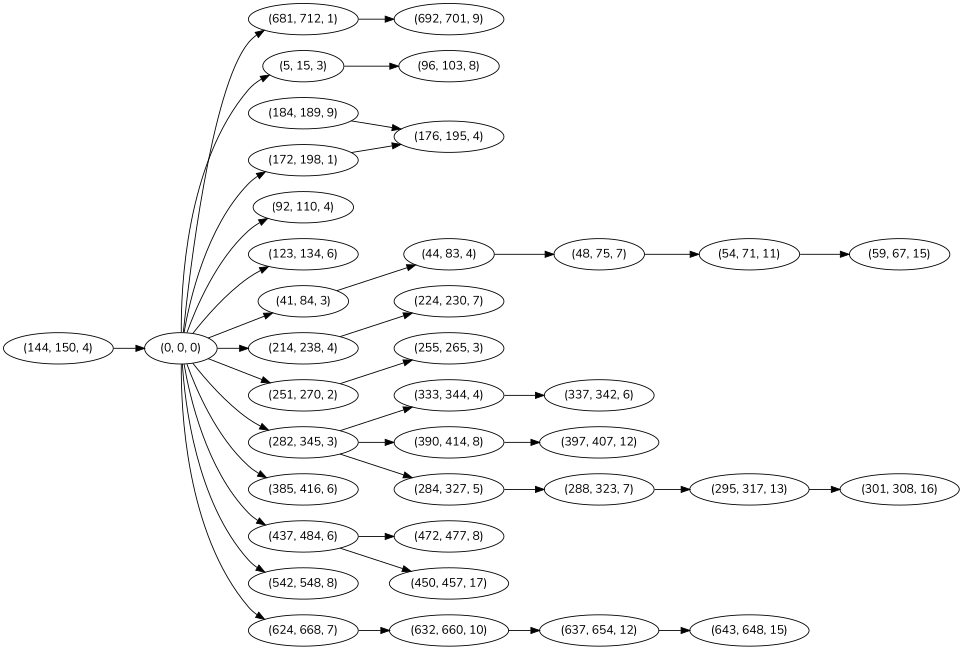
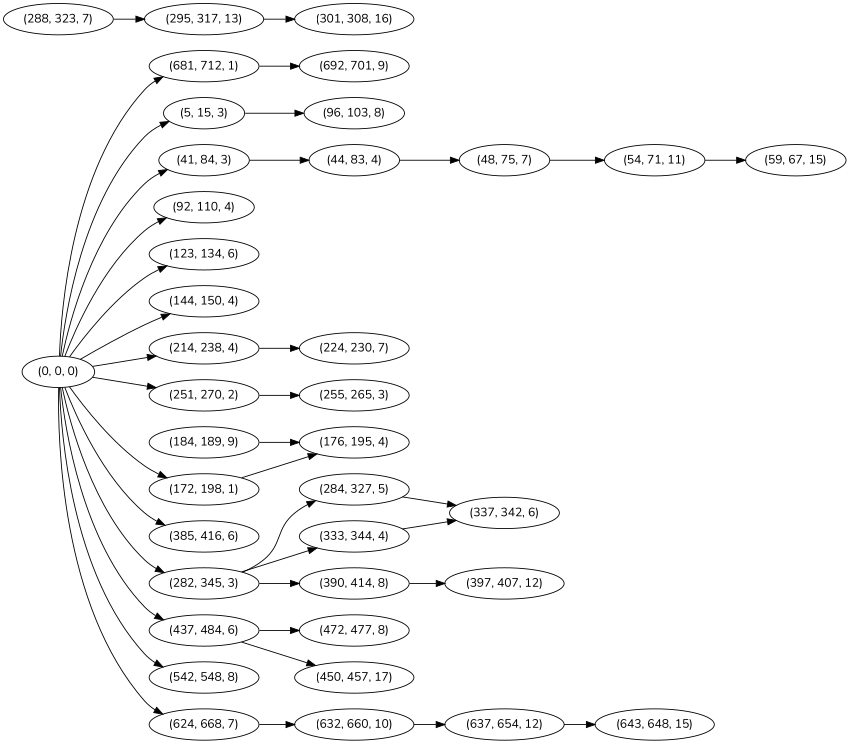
edge "(144, 150, 4)" -> "(0, 0, 0)": reversed
edge "(284, 327, 5)" -> "(288, 323, 7)": now "(284, 327, 5)" -> "(337, 342, 6)"
